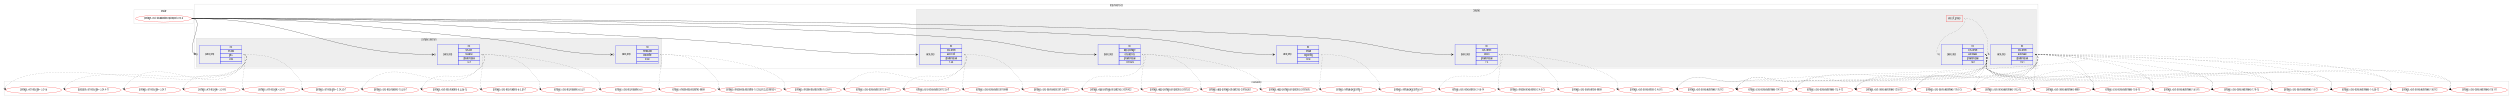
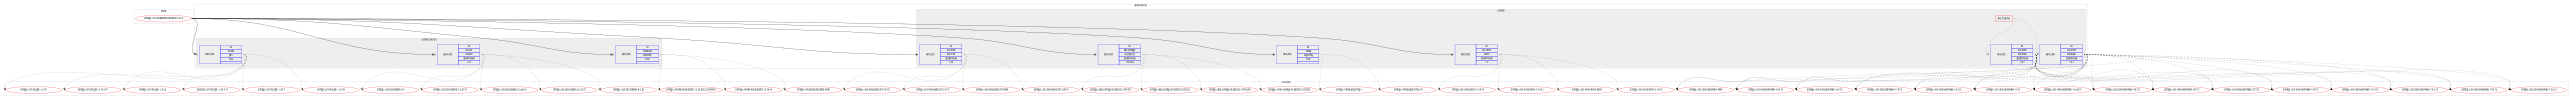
node "portage://app-portage/elt-patches-20170815": label "portage://app-portage/elt-patches-20170815" -> "portage://devel-portage/elt-patches-20170815"
node "portage://media-devel/libtool-2.4.6-r3": label "portage://media-devel/libtool-2.4.6-r3" -> "portage://sys-devel/libtool-2.4.6-r3"
node "portage://sys-devel/automake-1.6.3-r2": added
